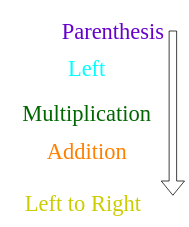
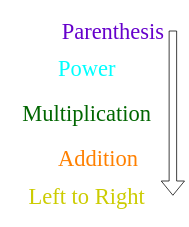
node "Left": label "Left" -> "Power"
node "Addition": moved (87, 150) -> (98, 158)
node "Left to Right": moved (83, 203) -> (87, 195)
